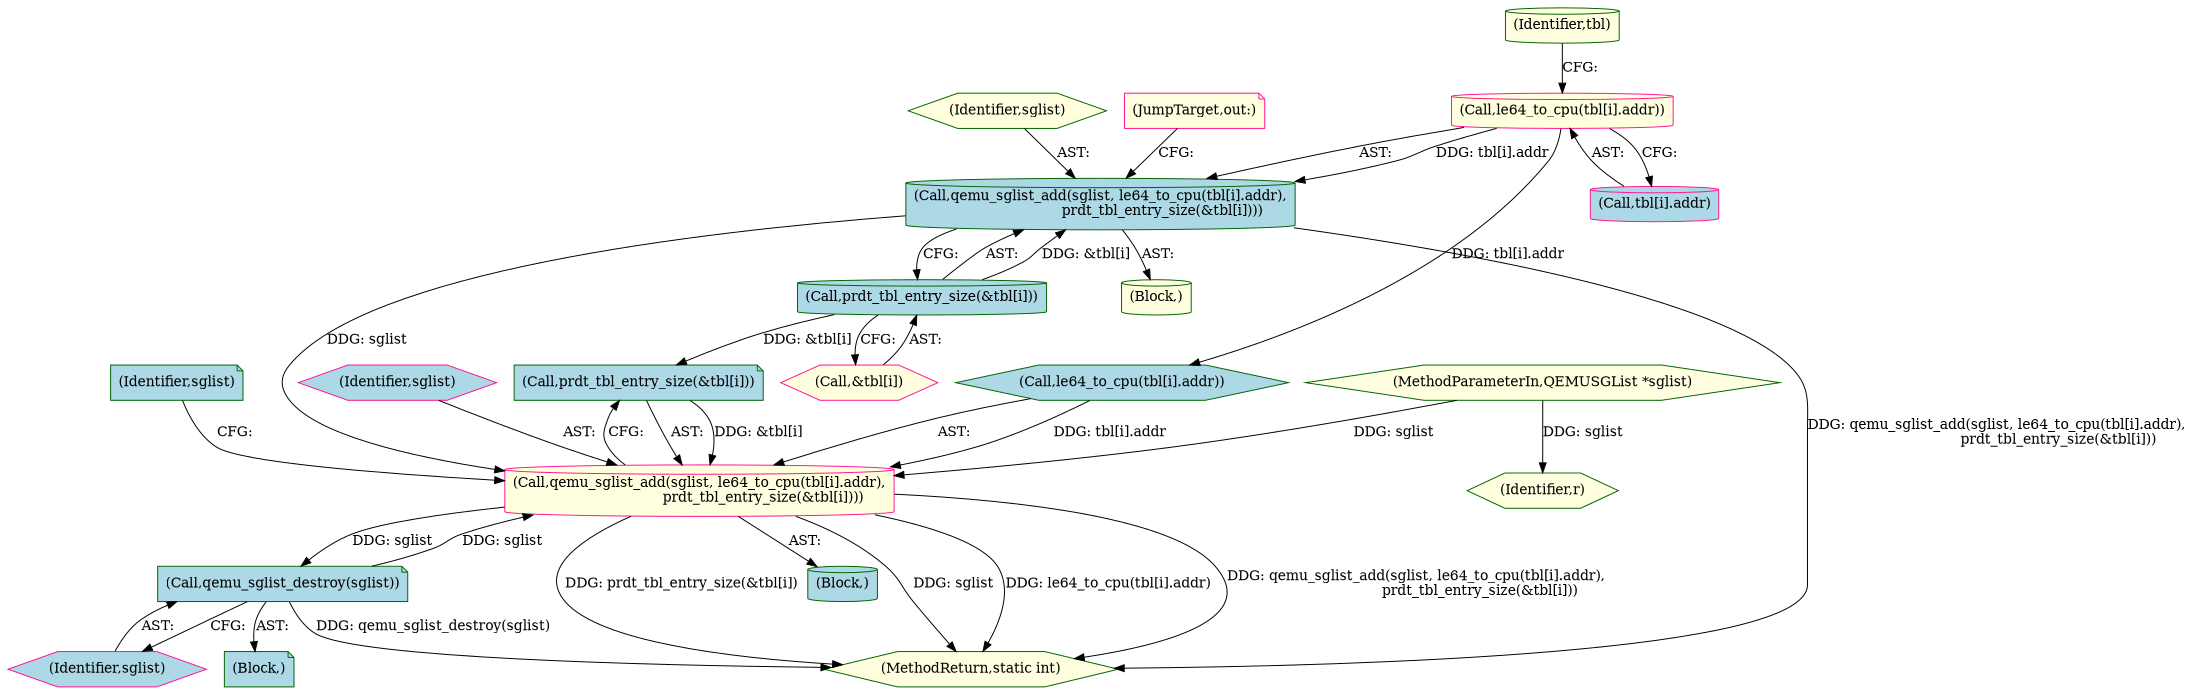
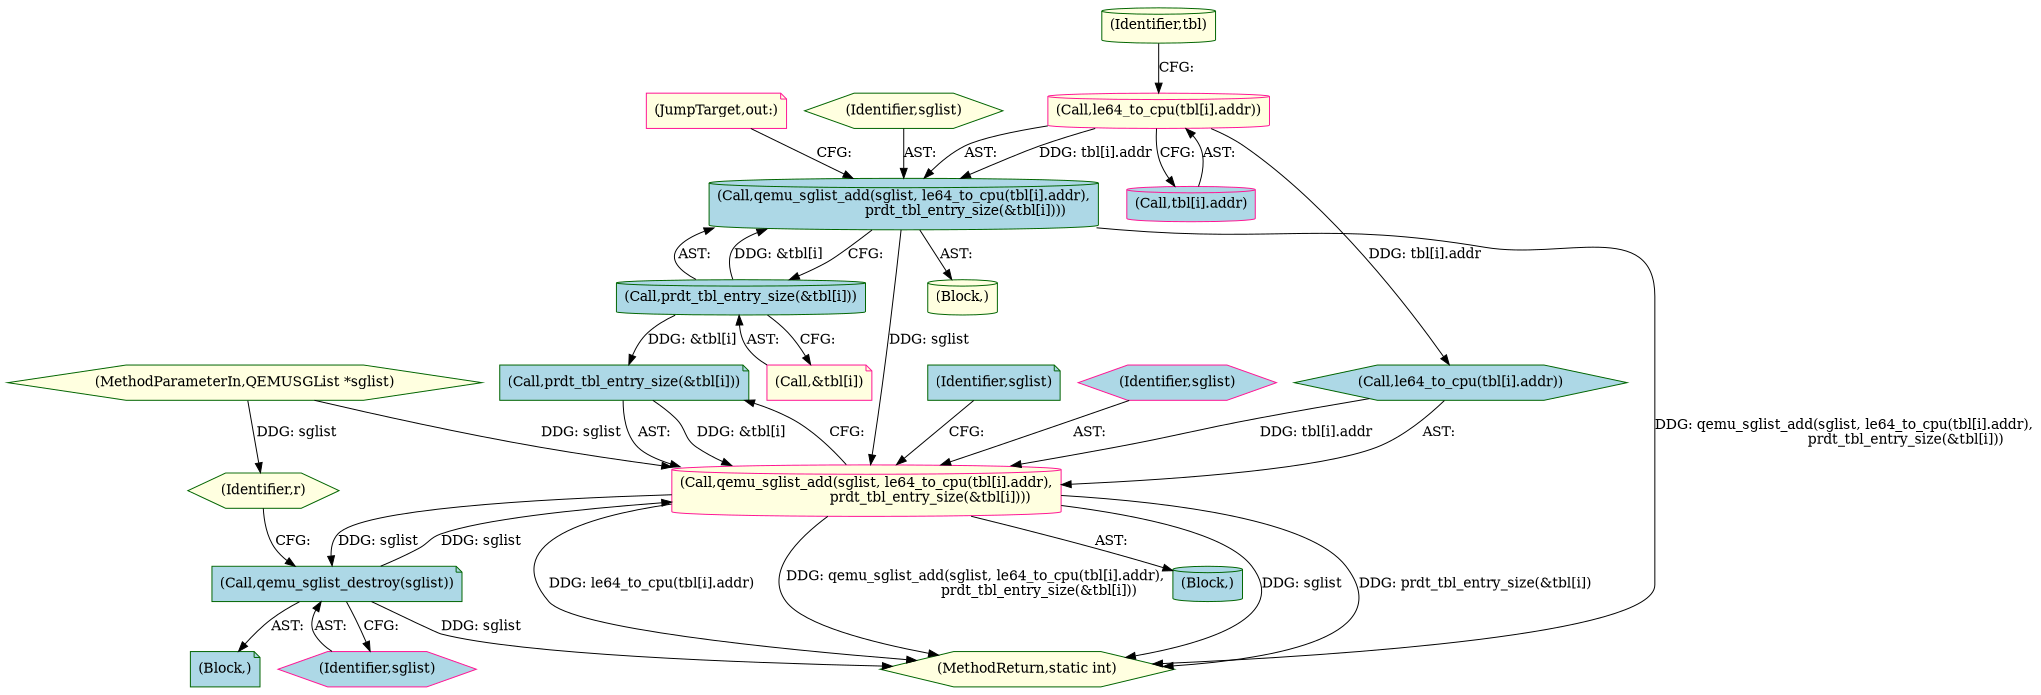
node "(Call,&tbl[i])": shape hexagon -> note
edge "(Identifier,r)" -> "(Call,qemu_sglist_destroy(sglist))": added, label "CFG:"
edge "(Call,qemu_sglist_destroy(sglist))" -> "(MethodReturn,static int)": label "DDG: qemu_sglist_destroy(sglist)" -> "DDG: sglist"
